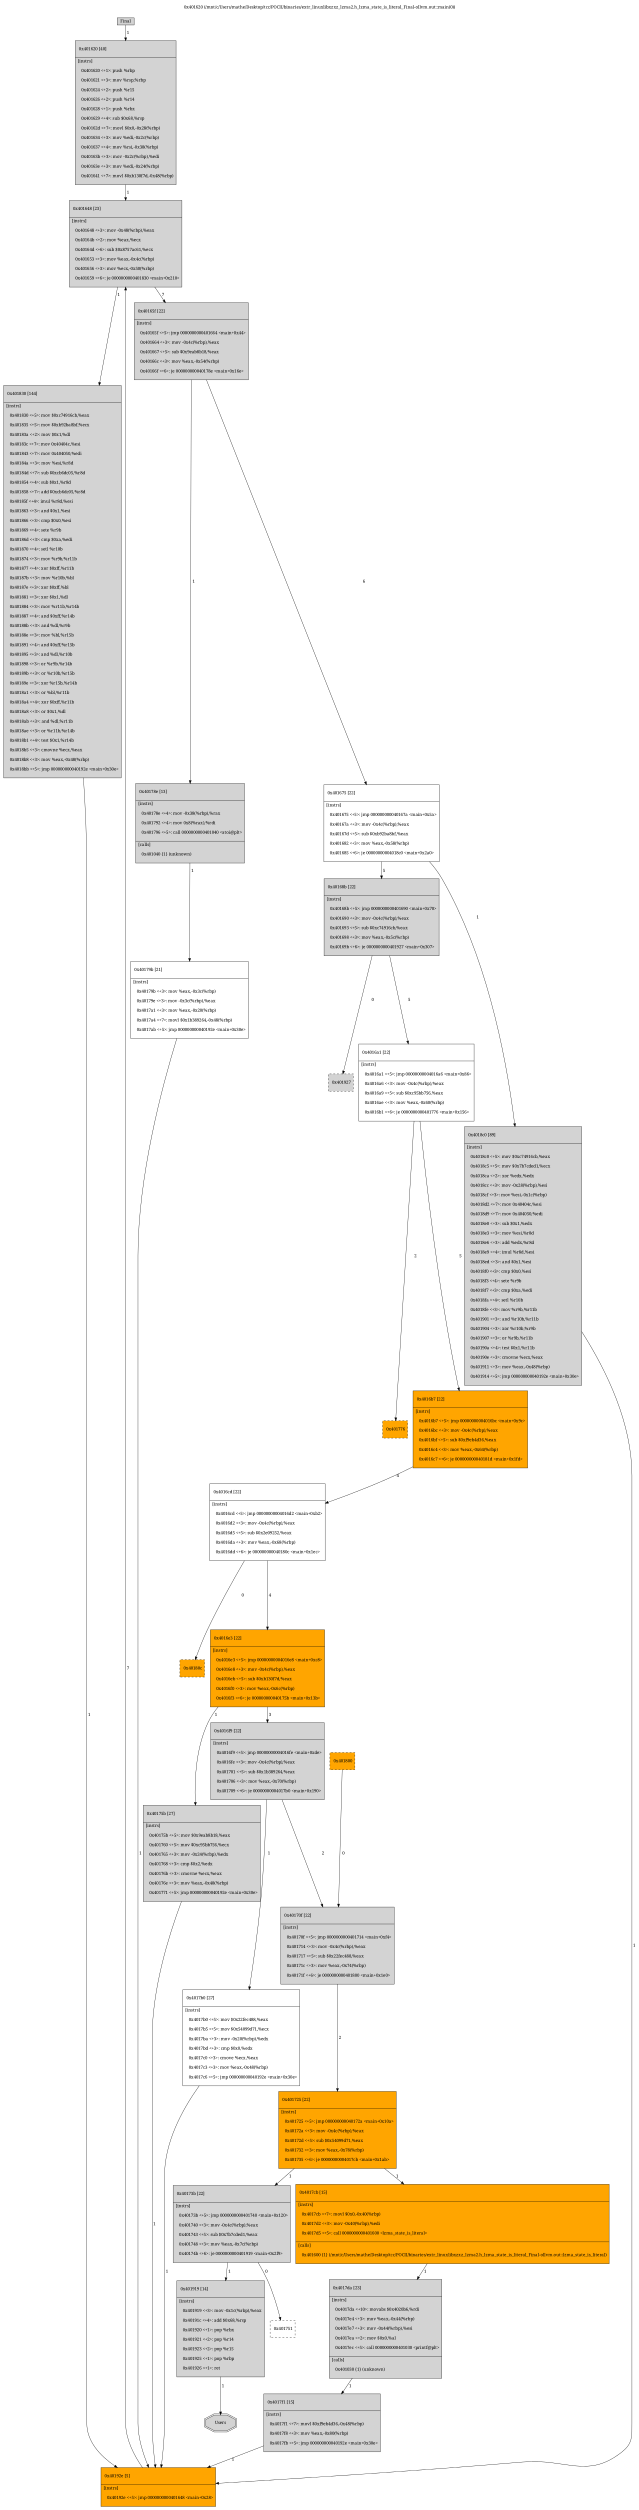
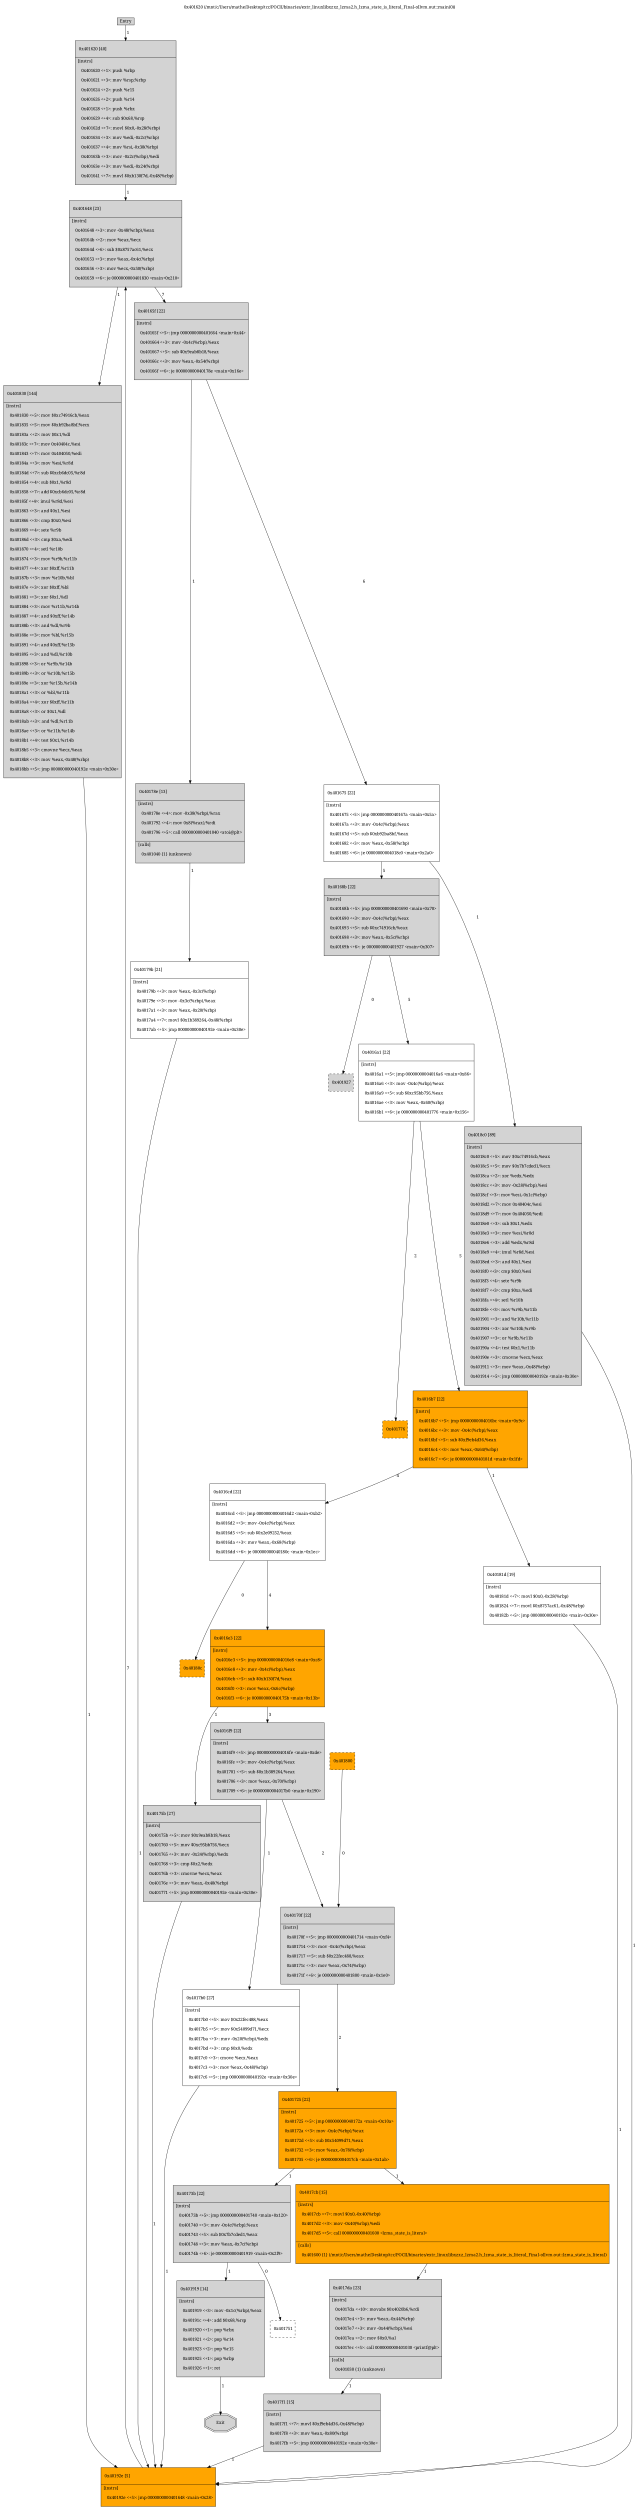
node "Final": label "Final" -> "Entry"
node "0x40181d [19]": added
node "Users": label "Users" -> "Exit"
